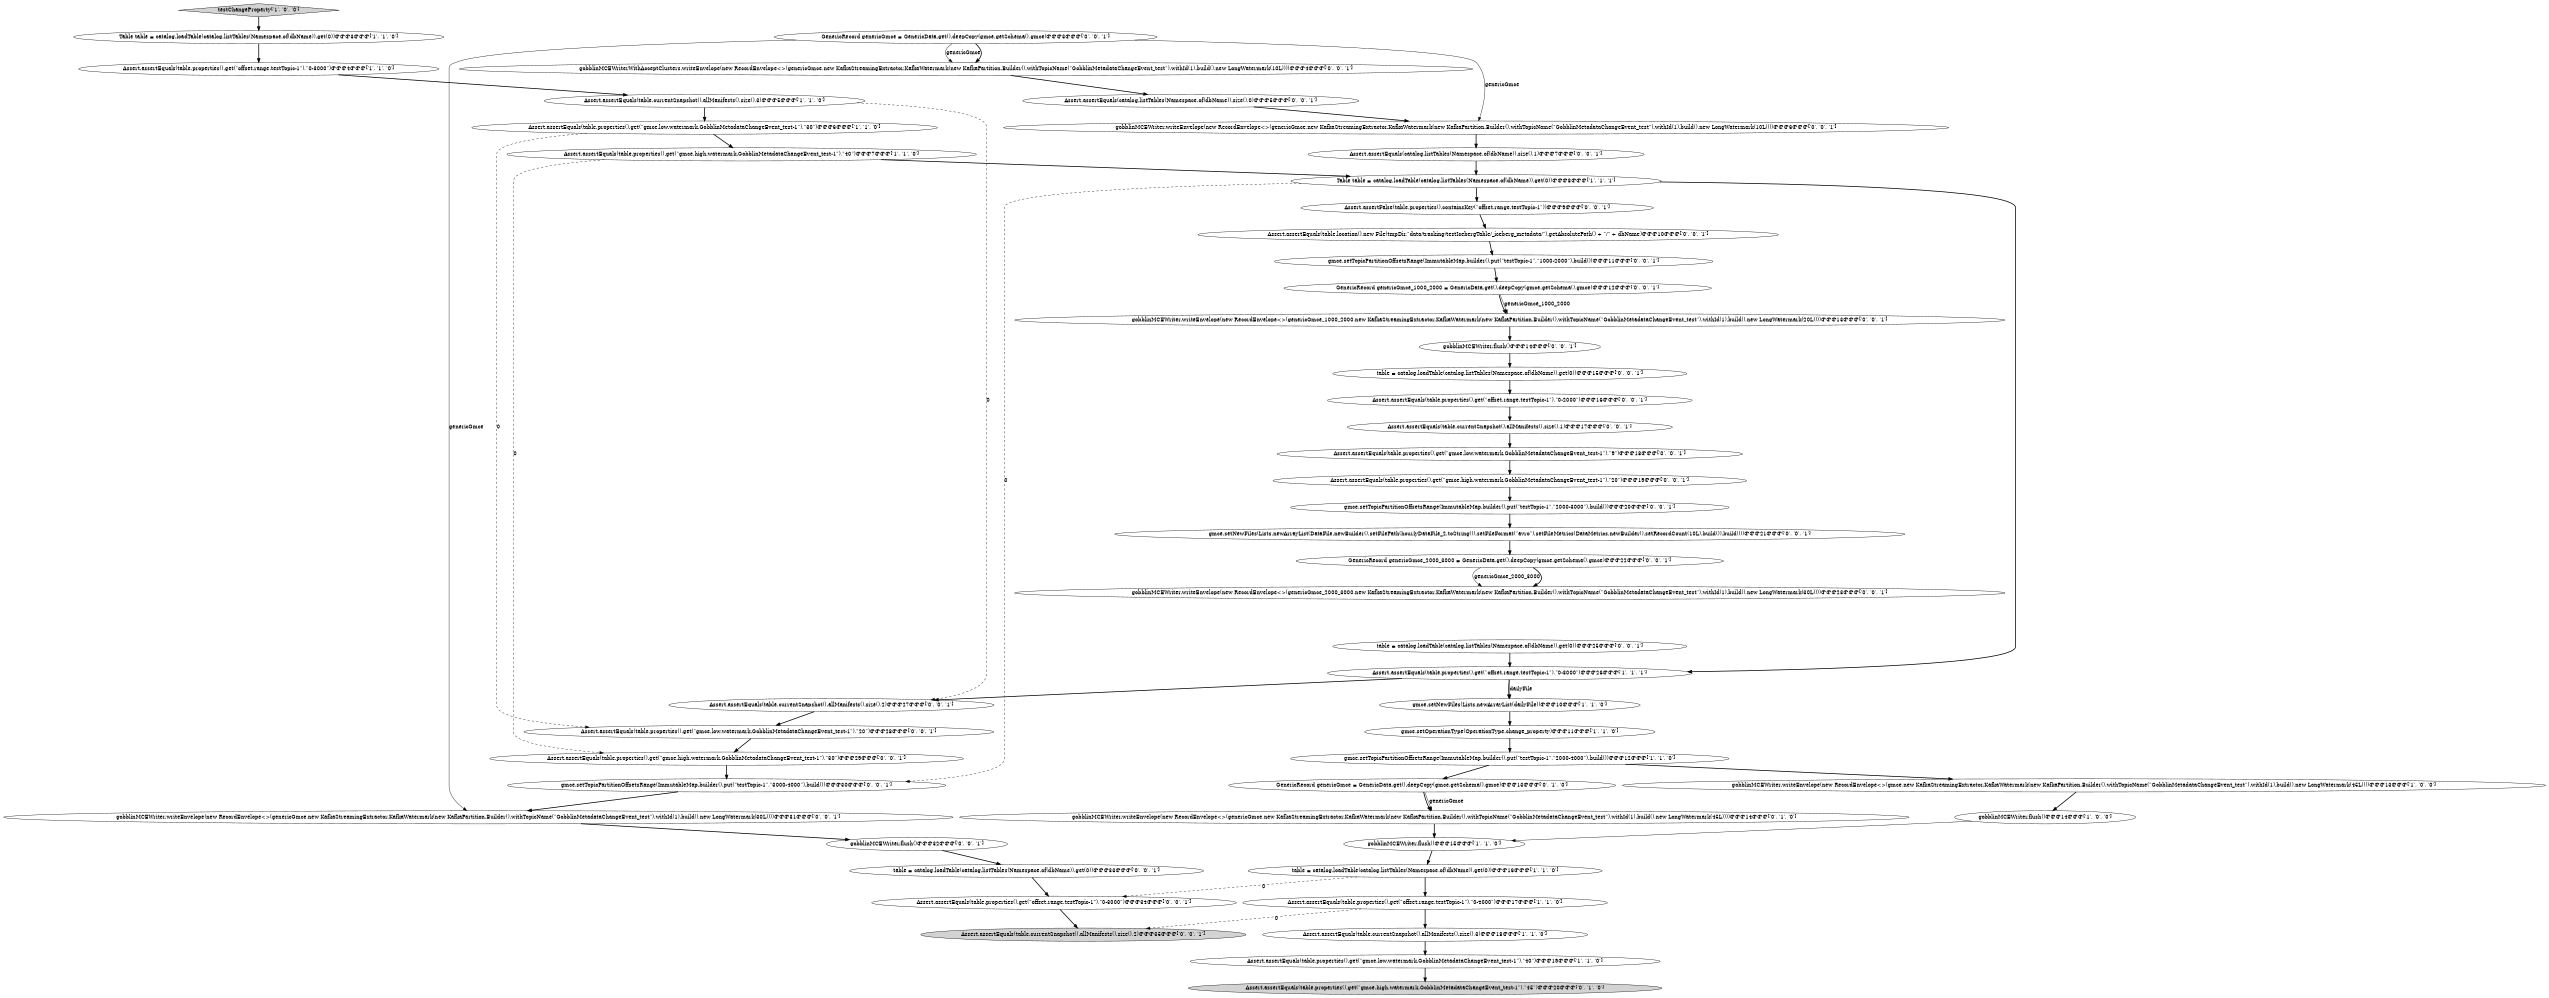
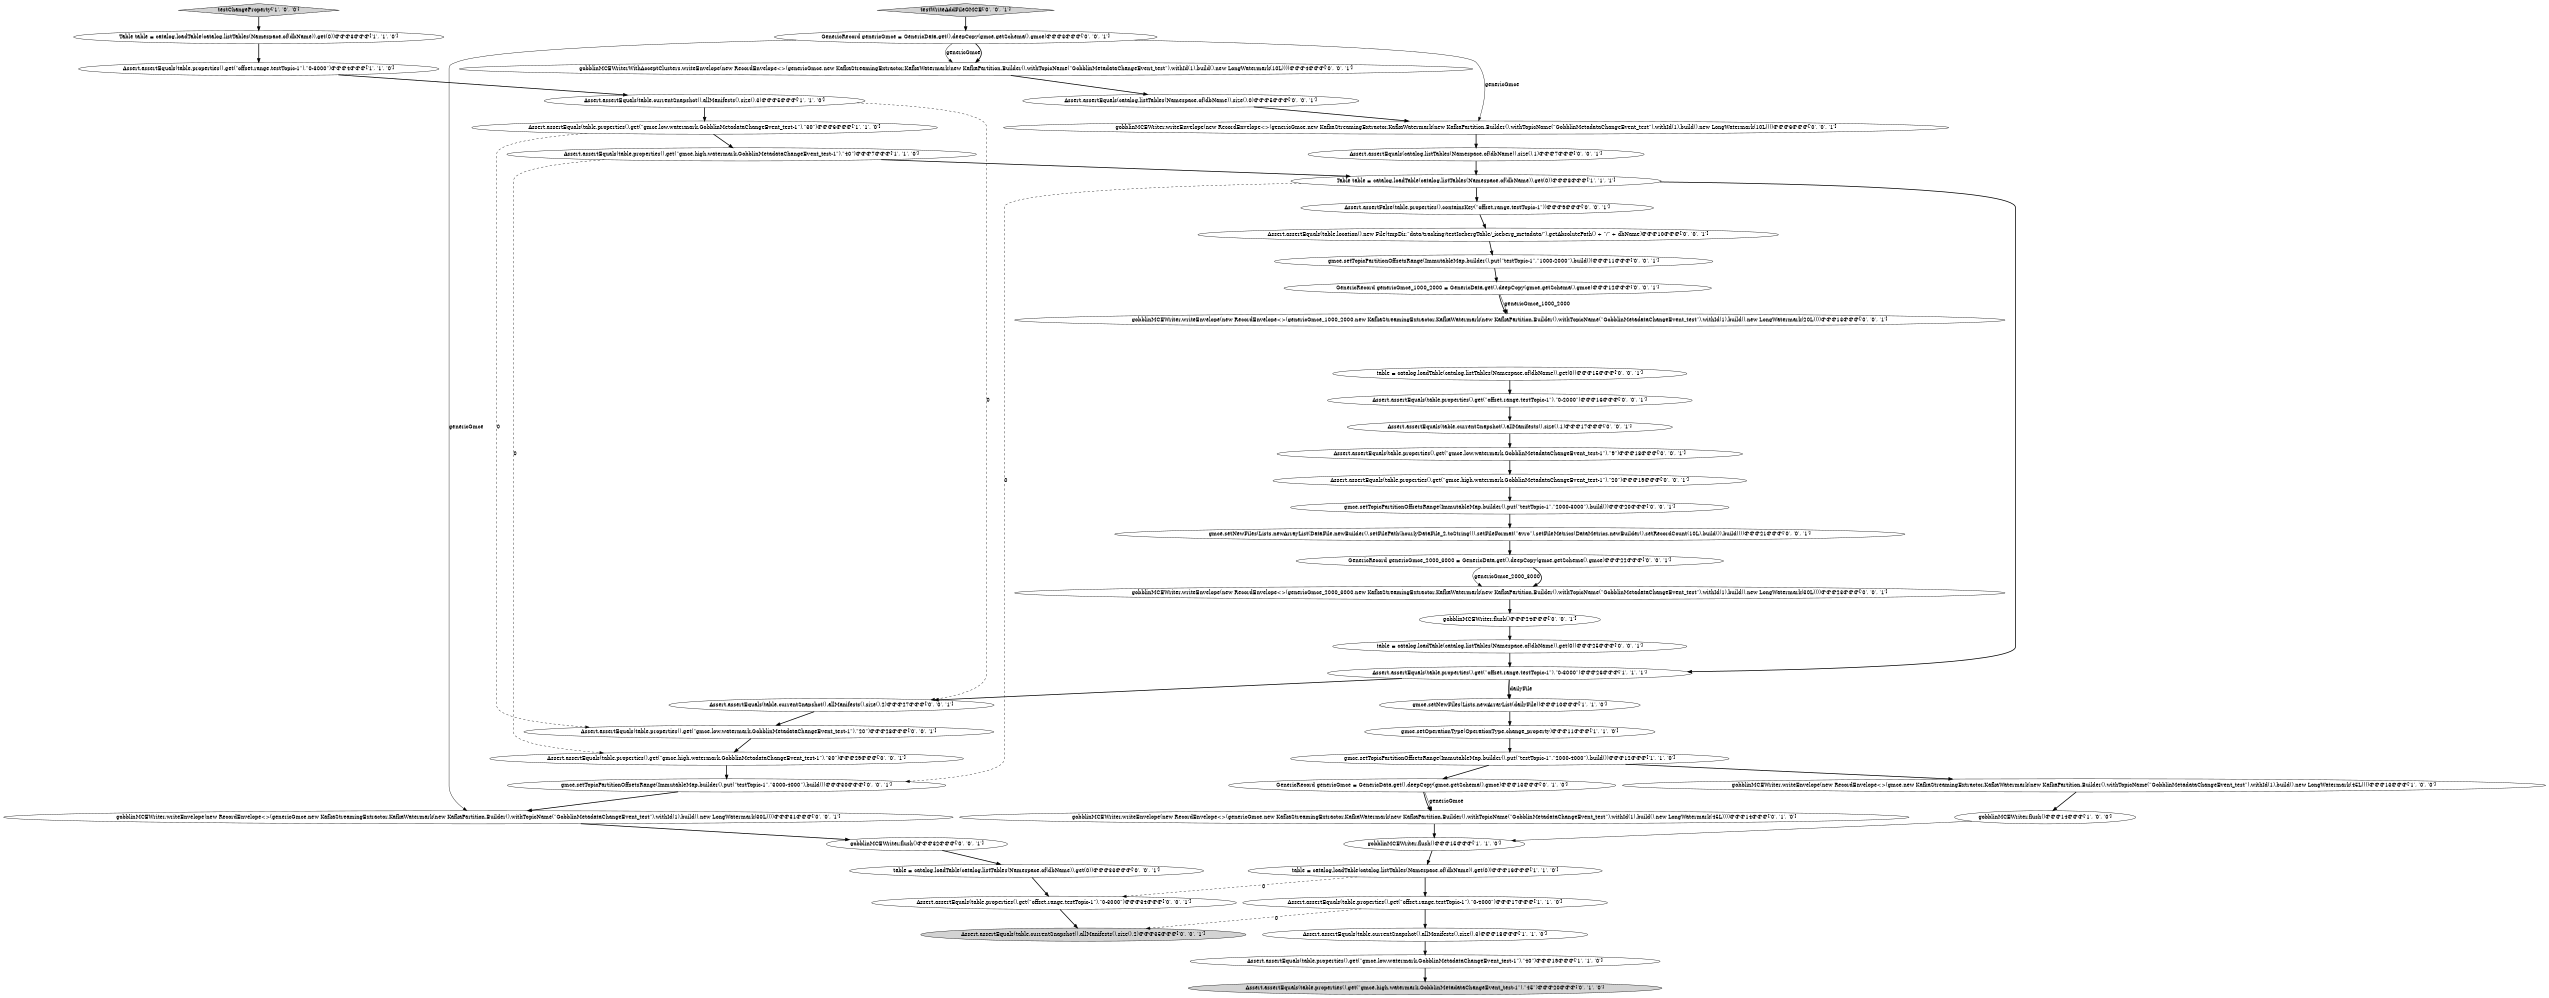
node "testWriteAddFileGMCE['0', '0', '1']": added
node "gobblinMCEWriter.flush()@@@14@@@['0', '0', '1']": removed
node "gobblinMCEWriter.flush()@@@24@@@['0', '0', '1']": added
